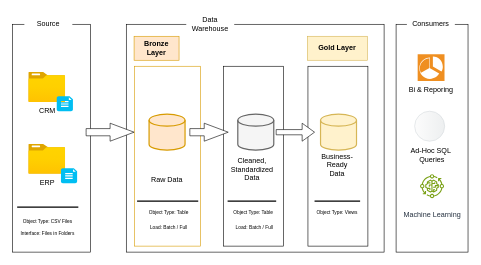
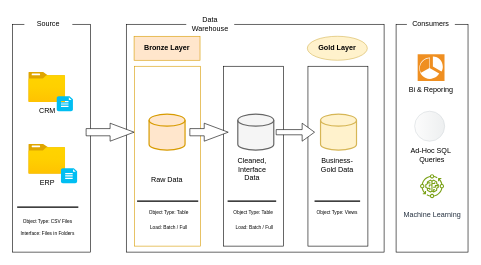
node "Bronze Layer": size 45x24 -> 66x24
node "Gold Layer": shape rectangle -> ellipse
node "Cleaned, Standardized Data": label "Cleaned, Standardized Data" -> "Cleaned, Interface Data"
node "Business-Ready Data": label "Business-Ready Data" -> "Business-Gold Data"
